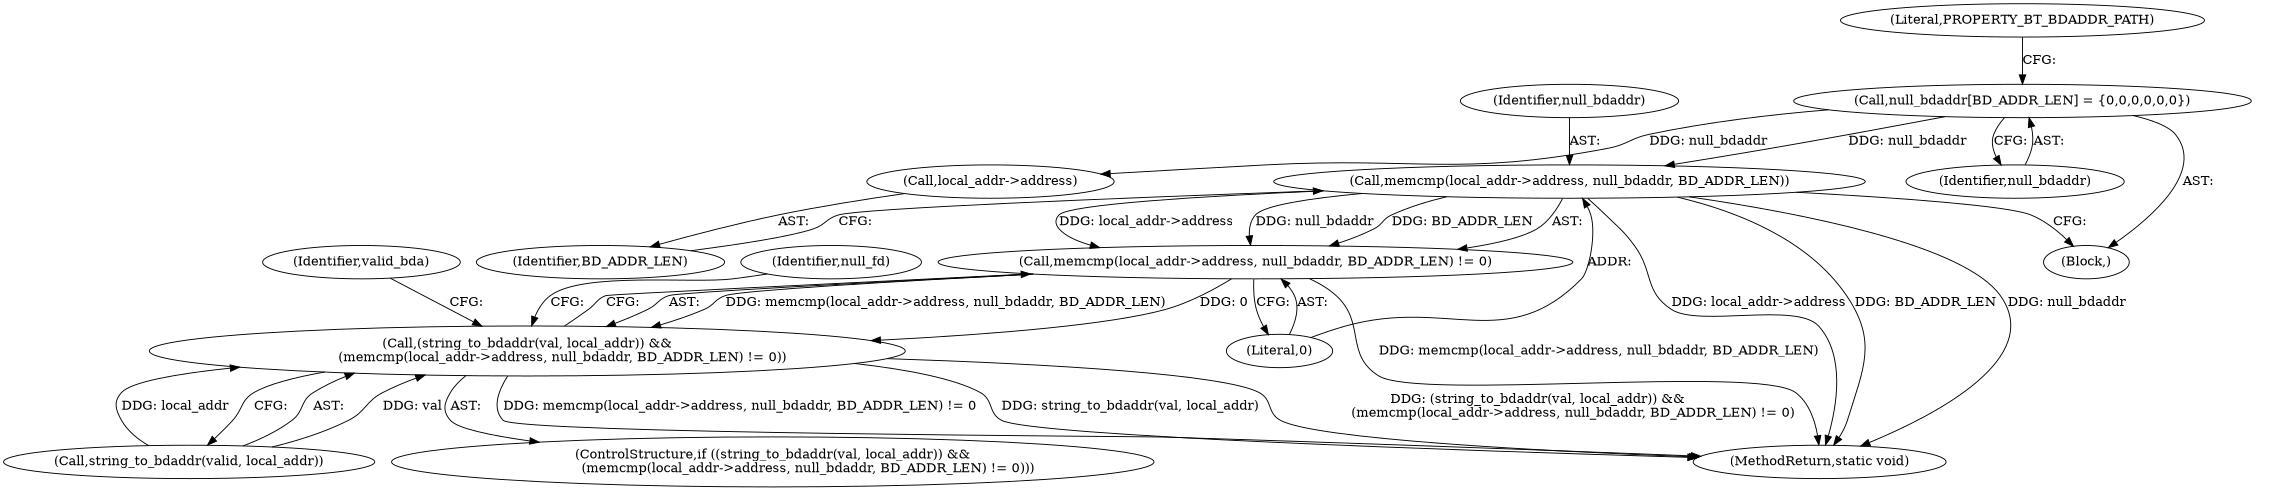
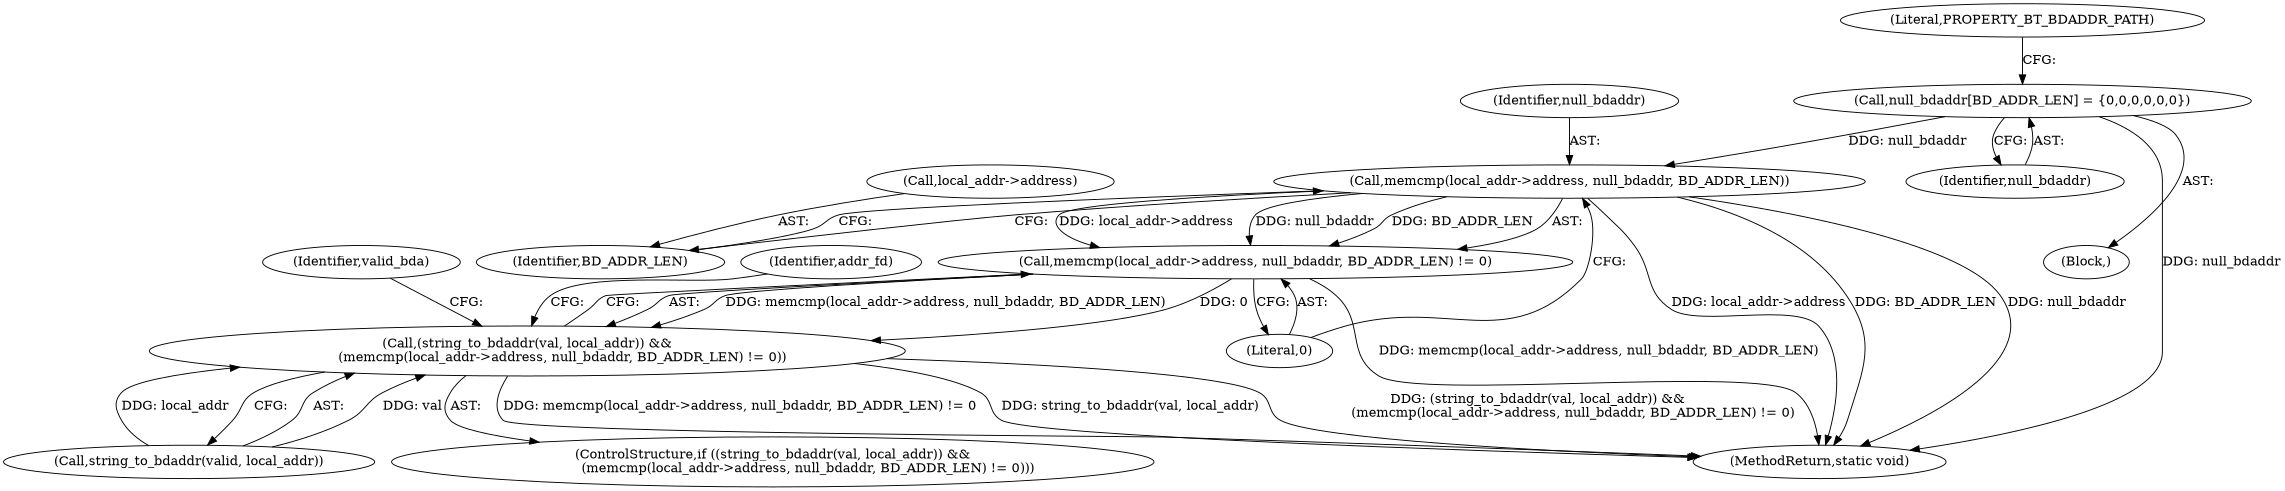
edge "(Call,null_bdaddr[BD_ADDR_LEN] = {0,0,0,0,0,0})" -> "(Call,local_addr->address)": now "(Call,null_bdaddr[BD_ADDR_LEN] = {0,0,0,0,0,0})" -> "(MethodReturn,static void)"
edge "(Call,memcmp(local_addr->address, null_bdaddr, BD_ADDR_LEN))" -> "(Block,)": now "(Call,memcmp(local_addr->address, null_bdaddr, BD_ADDR_LEN))" -> "(Identifier,BD_ADDR_LEN)"
node "(Identifier,null_fd)": label "(Identifier,null_fd)" -> "(Identifier,addr_fd)"
edge "(Literal,0)" -> "(Call,memcmp(local_addr->address, null_bdaddr, BD_ADDR_LEN))": label "ADDR: " -> "CFG: "
